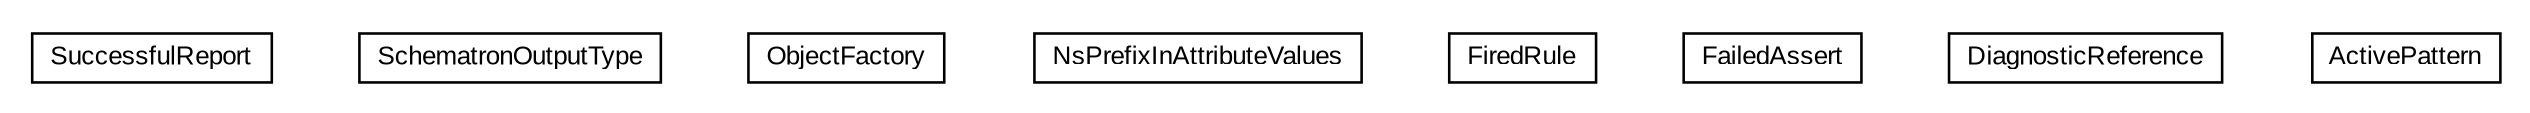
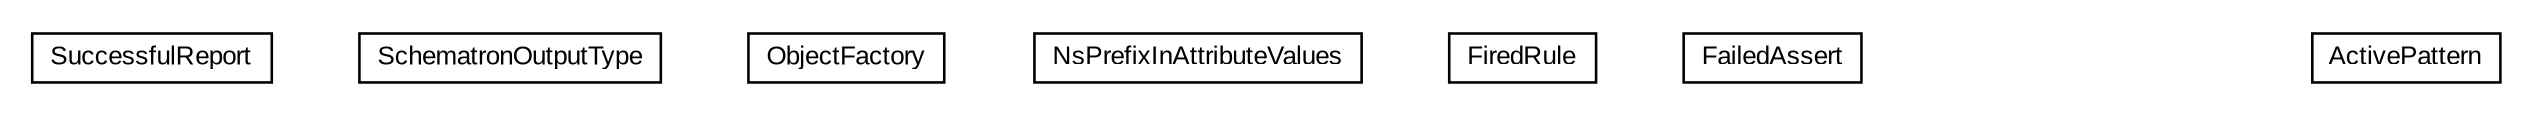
node "DiagnosticReference": removed
